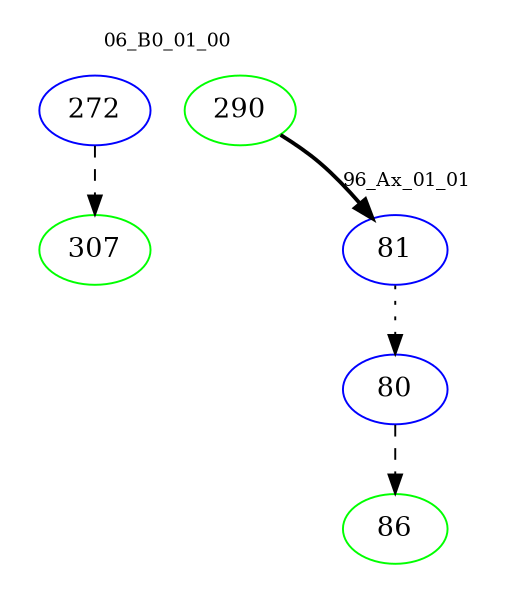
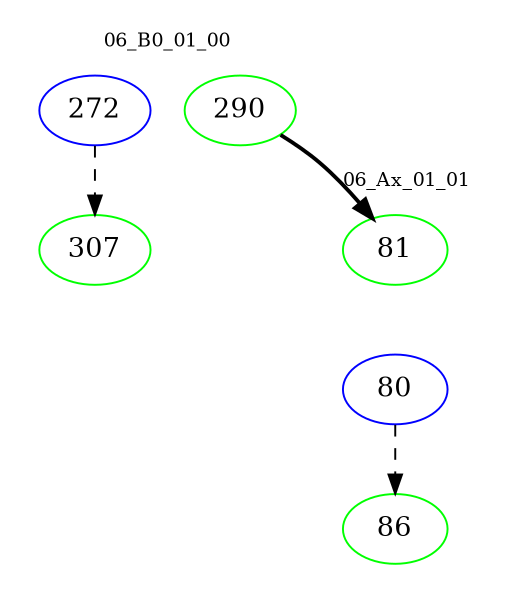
cluster "96_Ax_01_01": label "96_Ax_01_01" -> "06_Ax_01_01"
node "81": color blue -> green
edge "81" -> "80": removed
